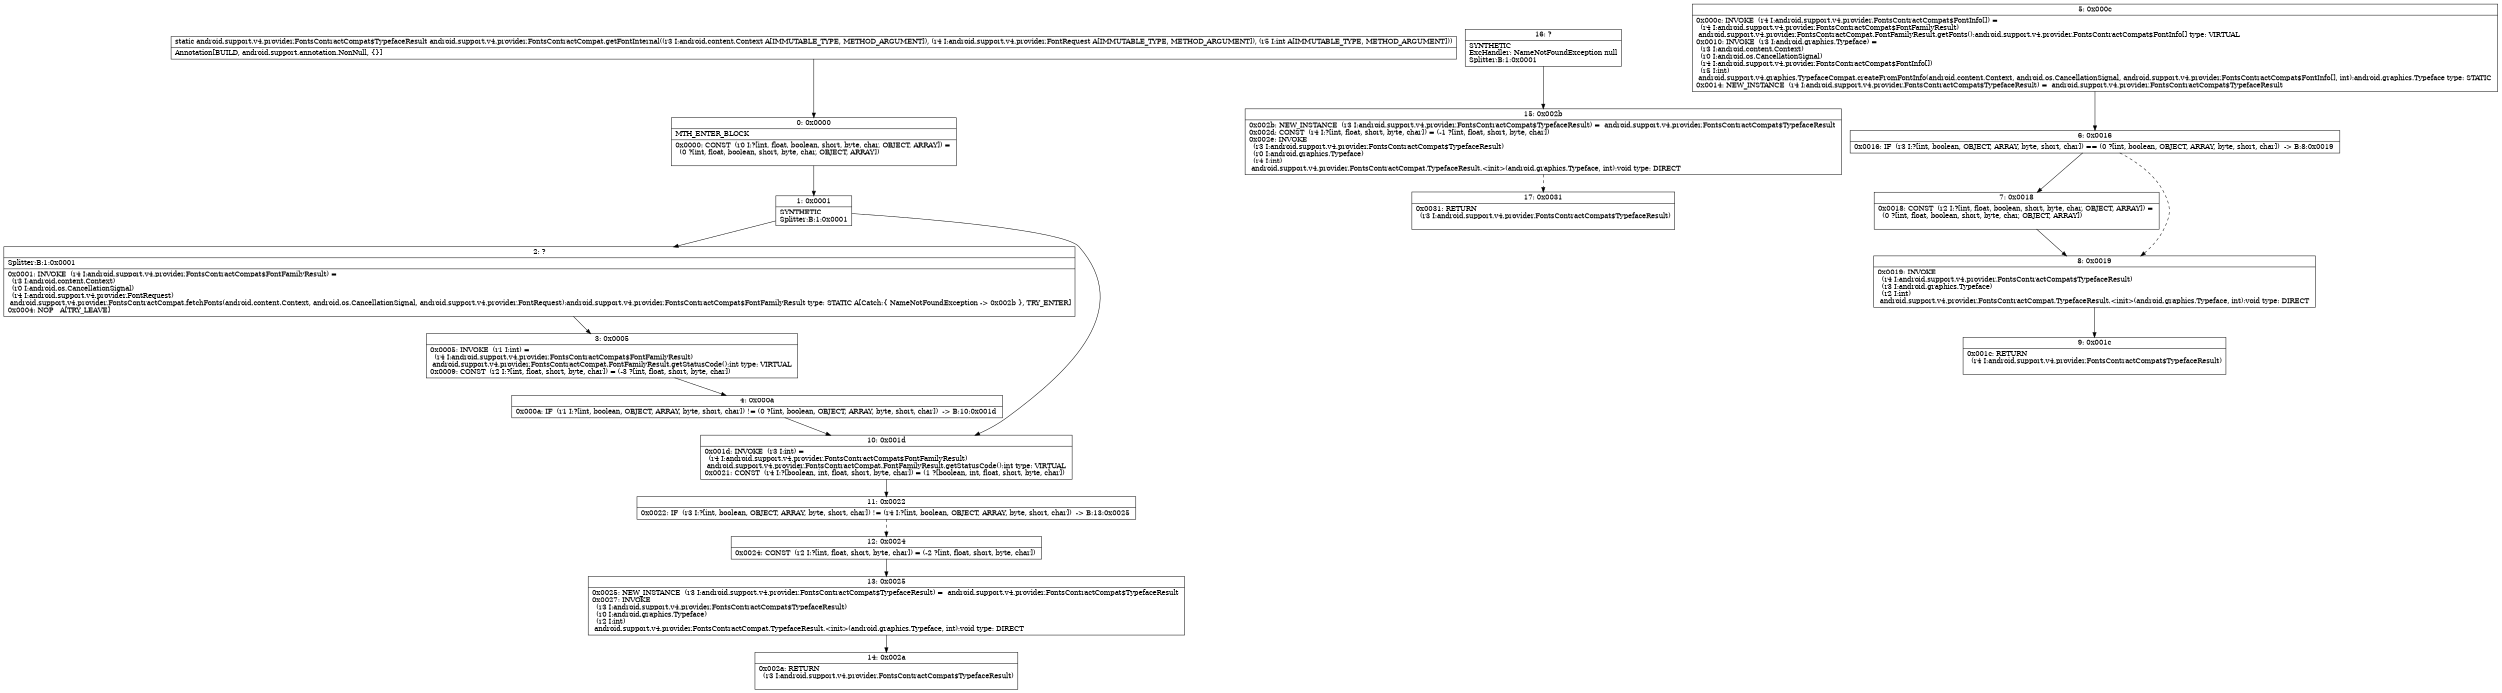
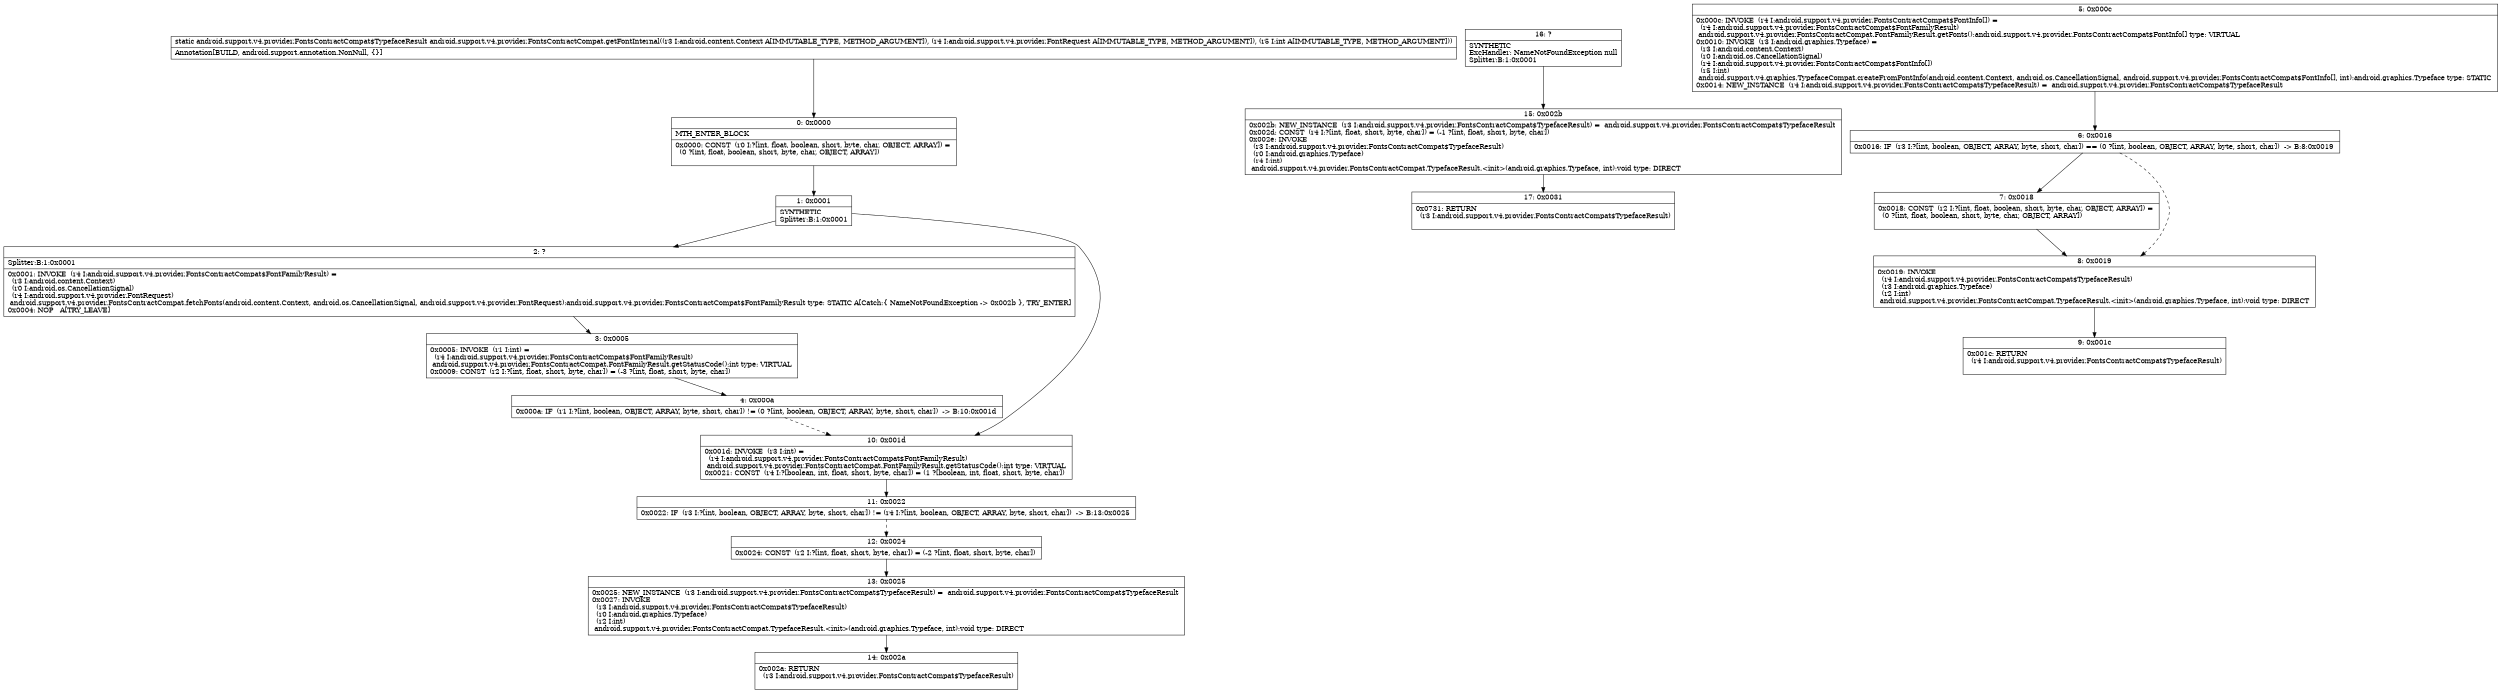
edge "15: 0x002b" -> "17: 0x0031": style dashed -> solid
node "17: 0x0031": text "0x0031: RETURN" -> "0x0731: RETURN"
edge "4: 0x000a" -> "10: 0x001d": style solid -> dashed
